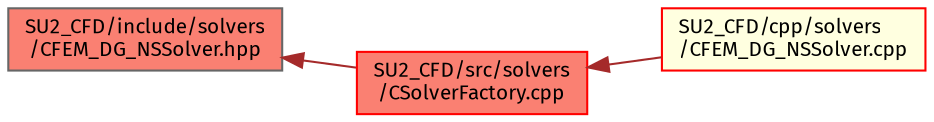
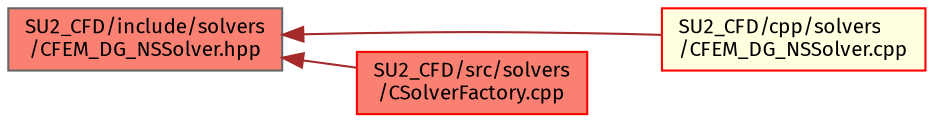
edge "SU2_CFD/cpp/solvers /CFEM_DG_NSSolver.cpp" -> "SU2_CFD/src/solvers /CSolverFactory.cpp": now "SU2_CFD/cpp/solvers /CFEM_DG_NSSolver.cpp" -> "SU2_CFD/include/solvers /CFEM_DG_NSSolver.hpp"
